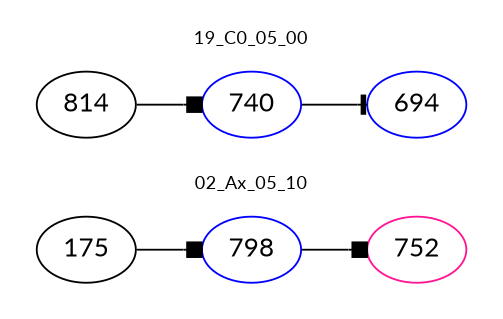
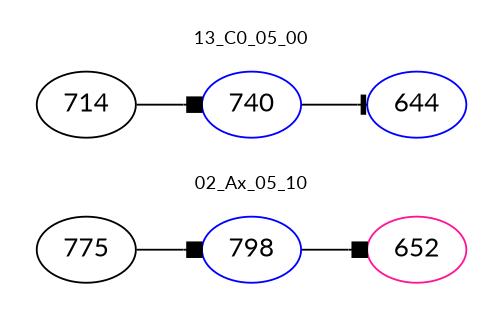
cluster "19_C0_05_00": label "19_C0_05_00" -> "13_C0_05_00"
node "814": label "814" -> "714"
node "694": label "694" -> "644"
node "175": label "175" -> "775"
node "752": label "752" -> "652"
